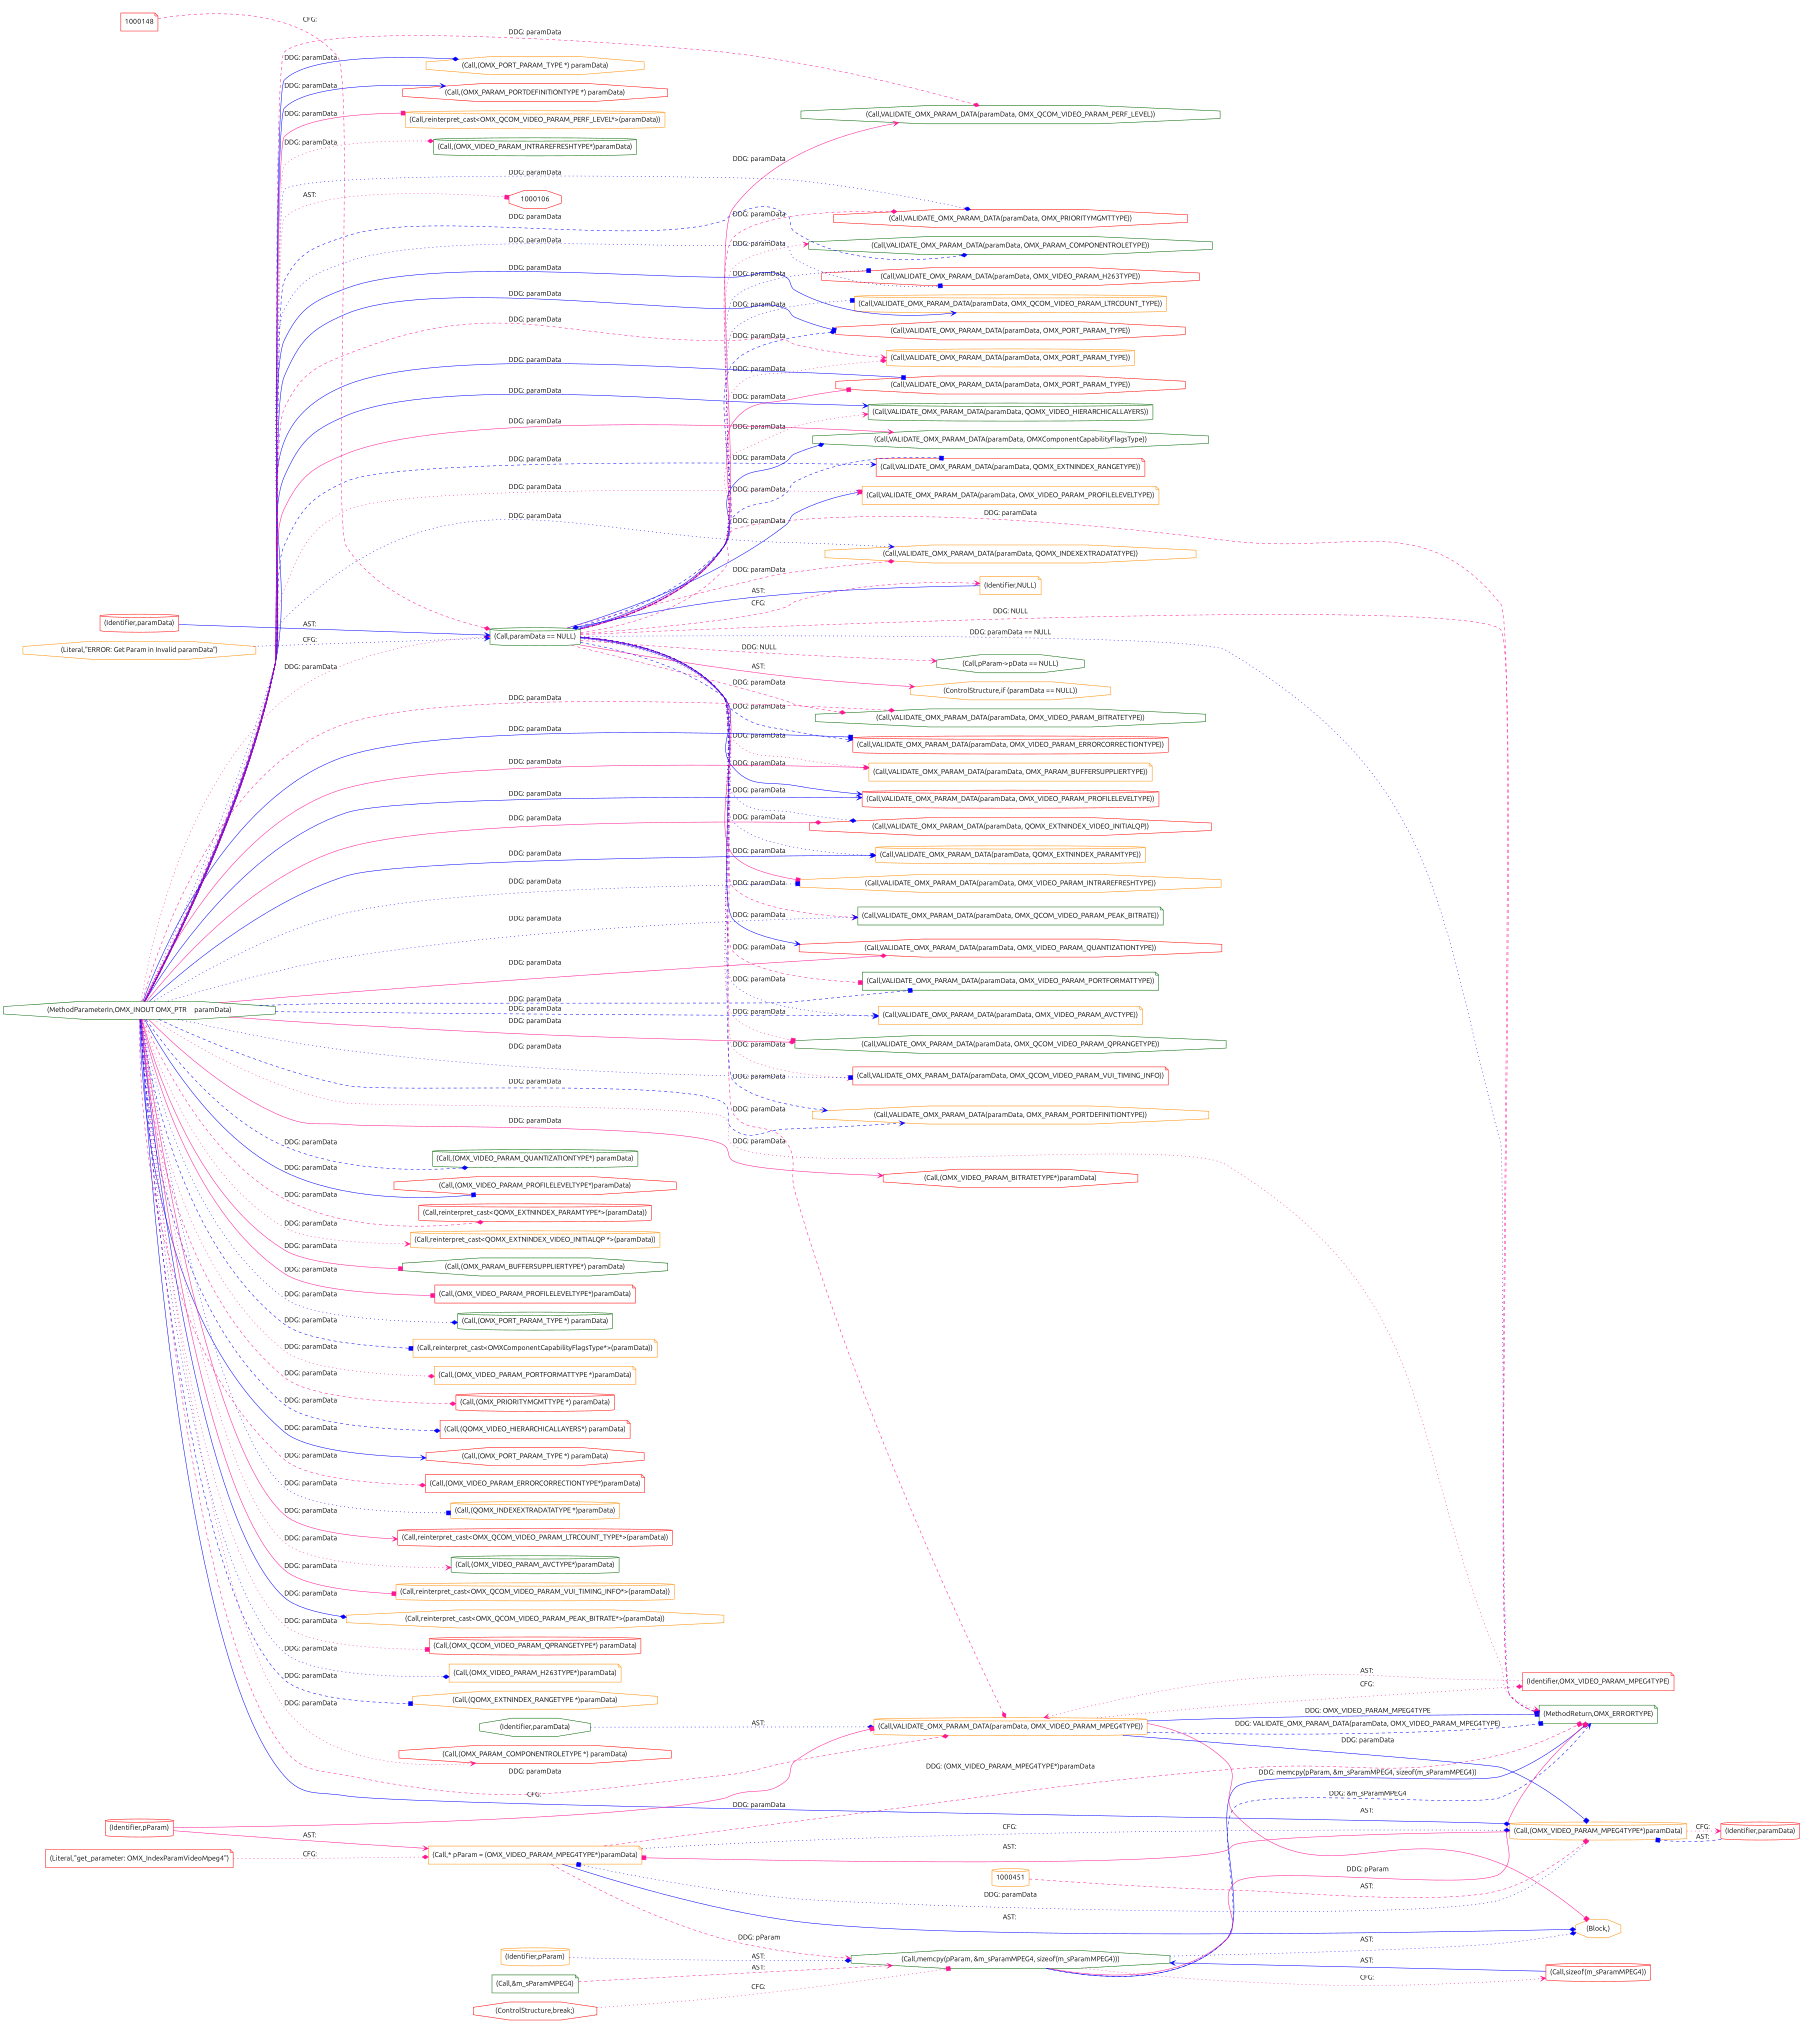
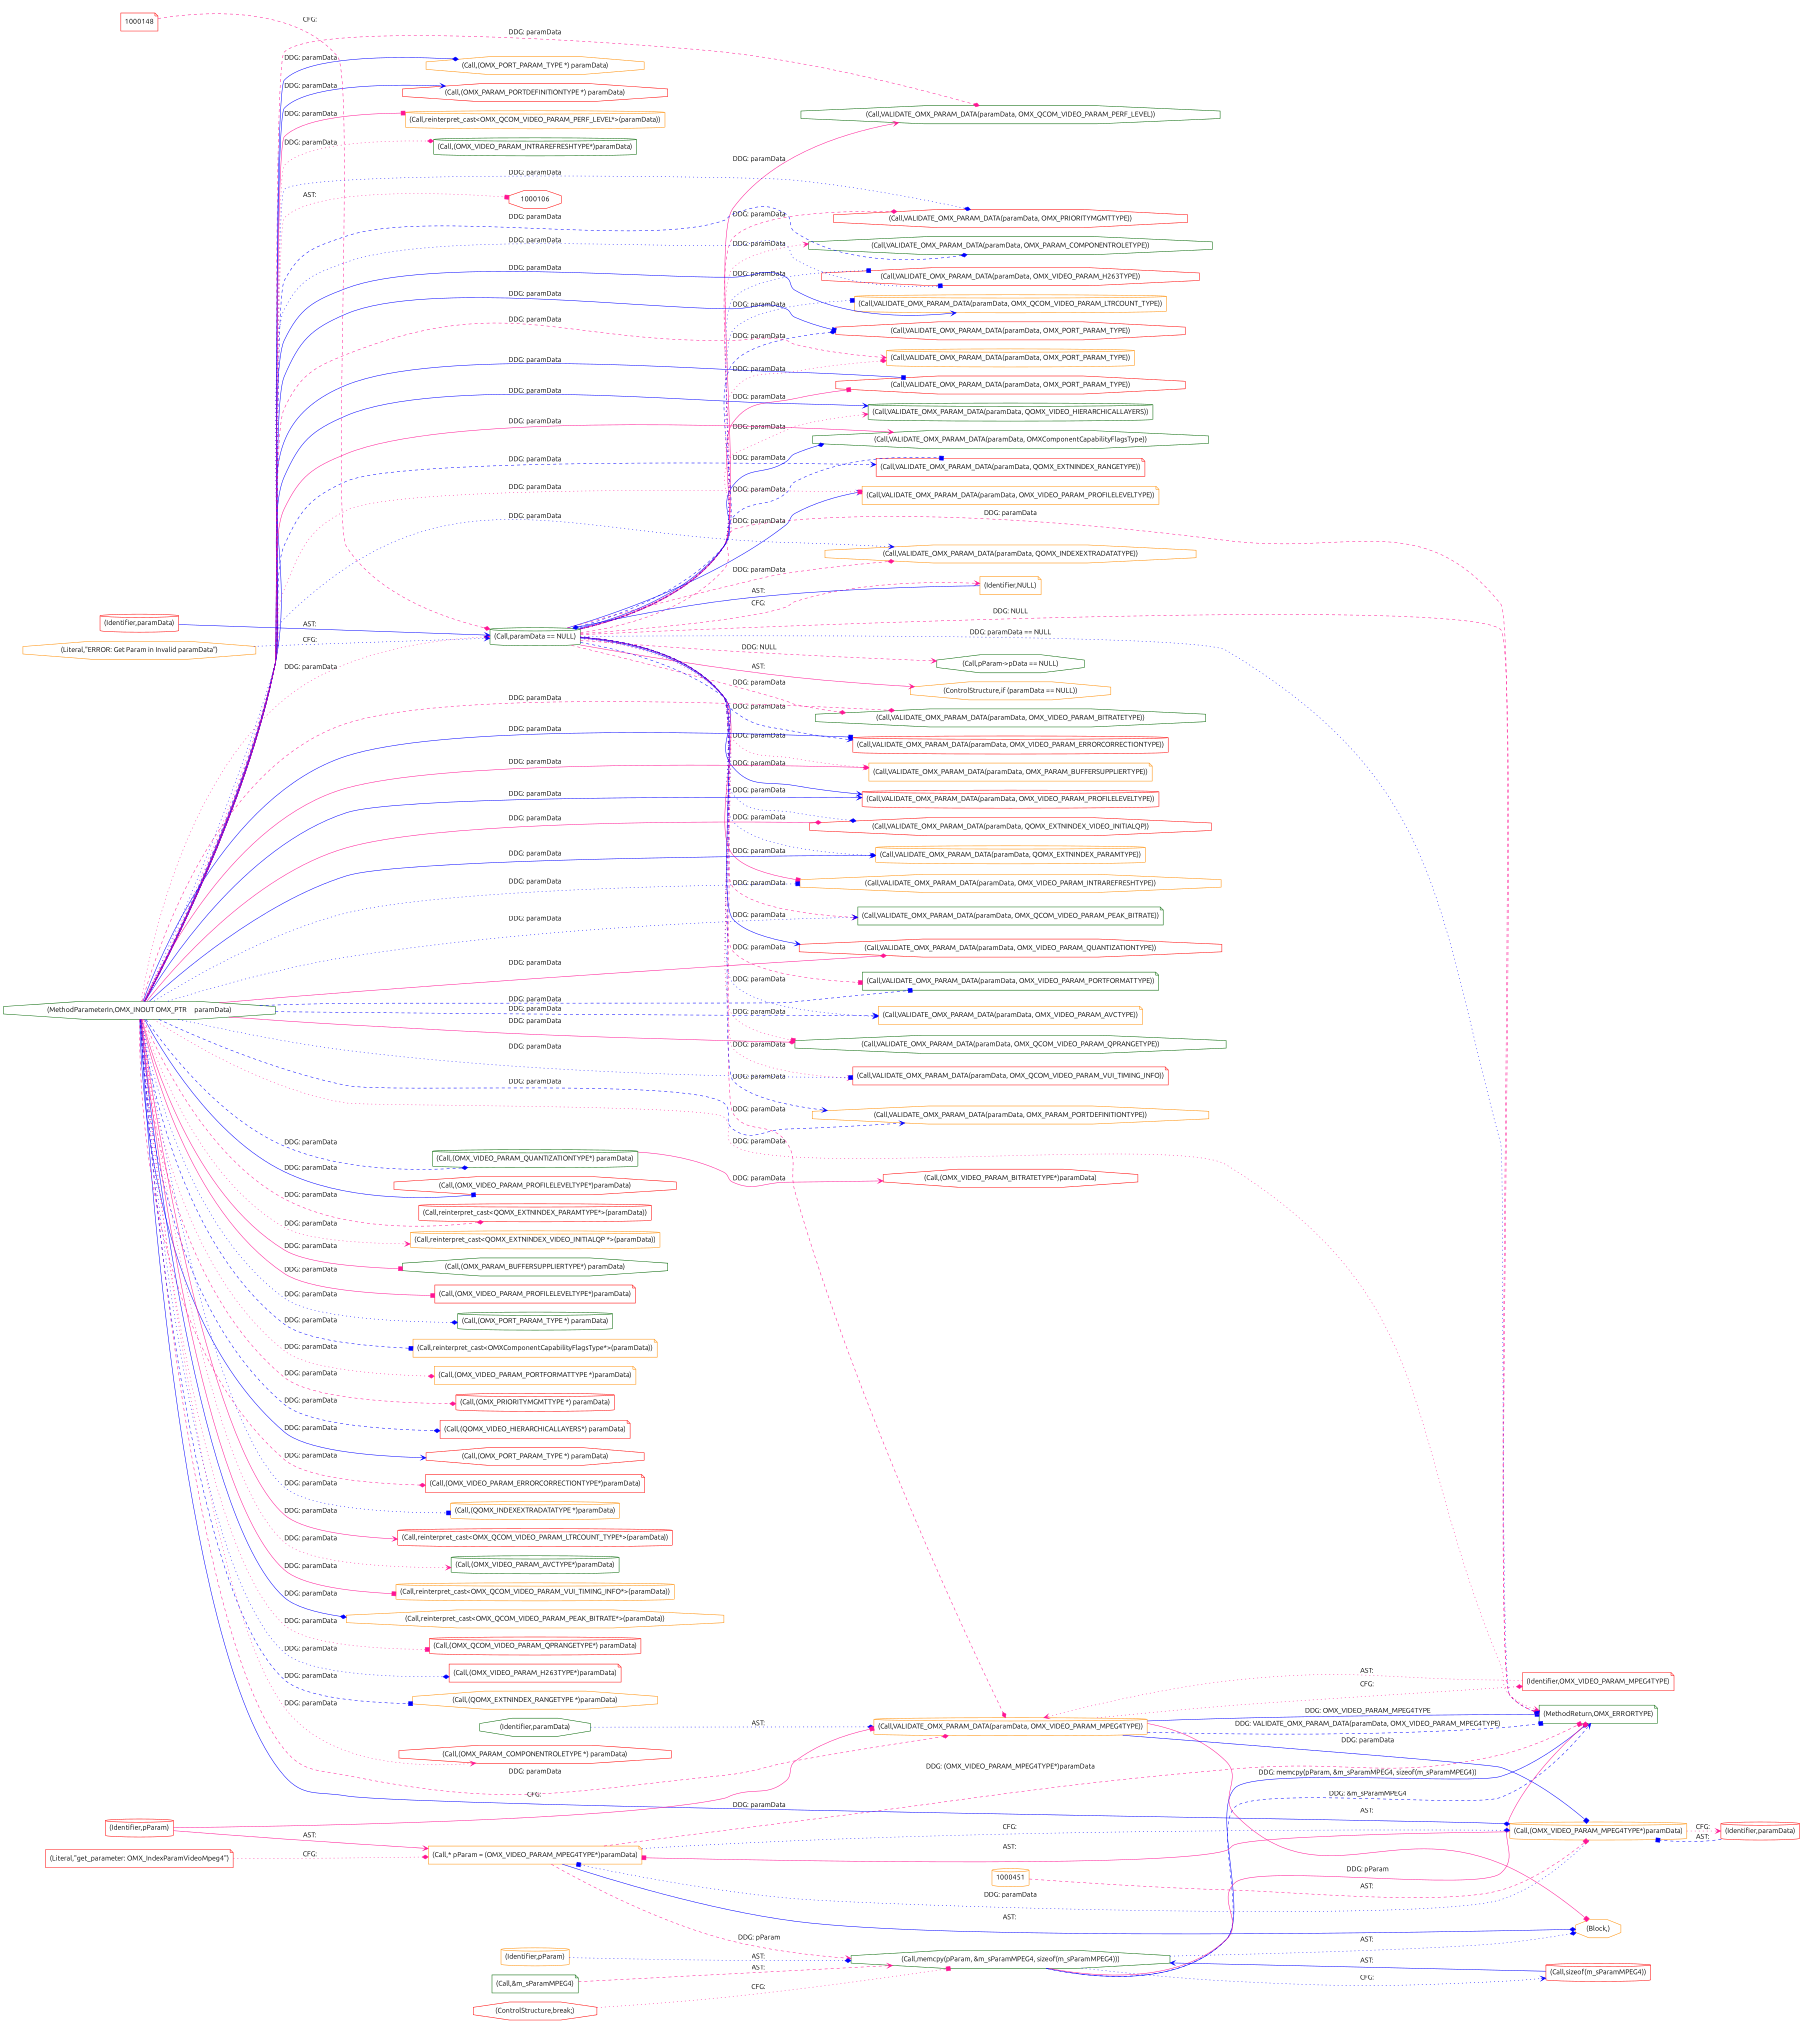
edge "(MethodParameterIn,OMX_INOUT OMX_PTR     paramData)" -> "(Call,(OMX_VIDEO_PARAM_BITRATETYPE*)paramData)": now "(Call,(OMX_VIDEO_PARAM_QUANTIZATIONTYPE*) paramData)" -> "(Call,(OMX_VIDEO_PARAM_BITRATETYPE*)paramData)"
node "(Call,(OMX_VIDEO_PARAM_H263TYPE*)paramData)": color darkorange -> red
edge "(Call,memcpy(pParam, &m_sParamMPEG4, sizeof(m_sParamMPEG4)))" -> "(Call,sizeof(m_sParamMPEG4))": color deeppink -> blue
